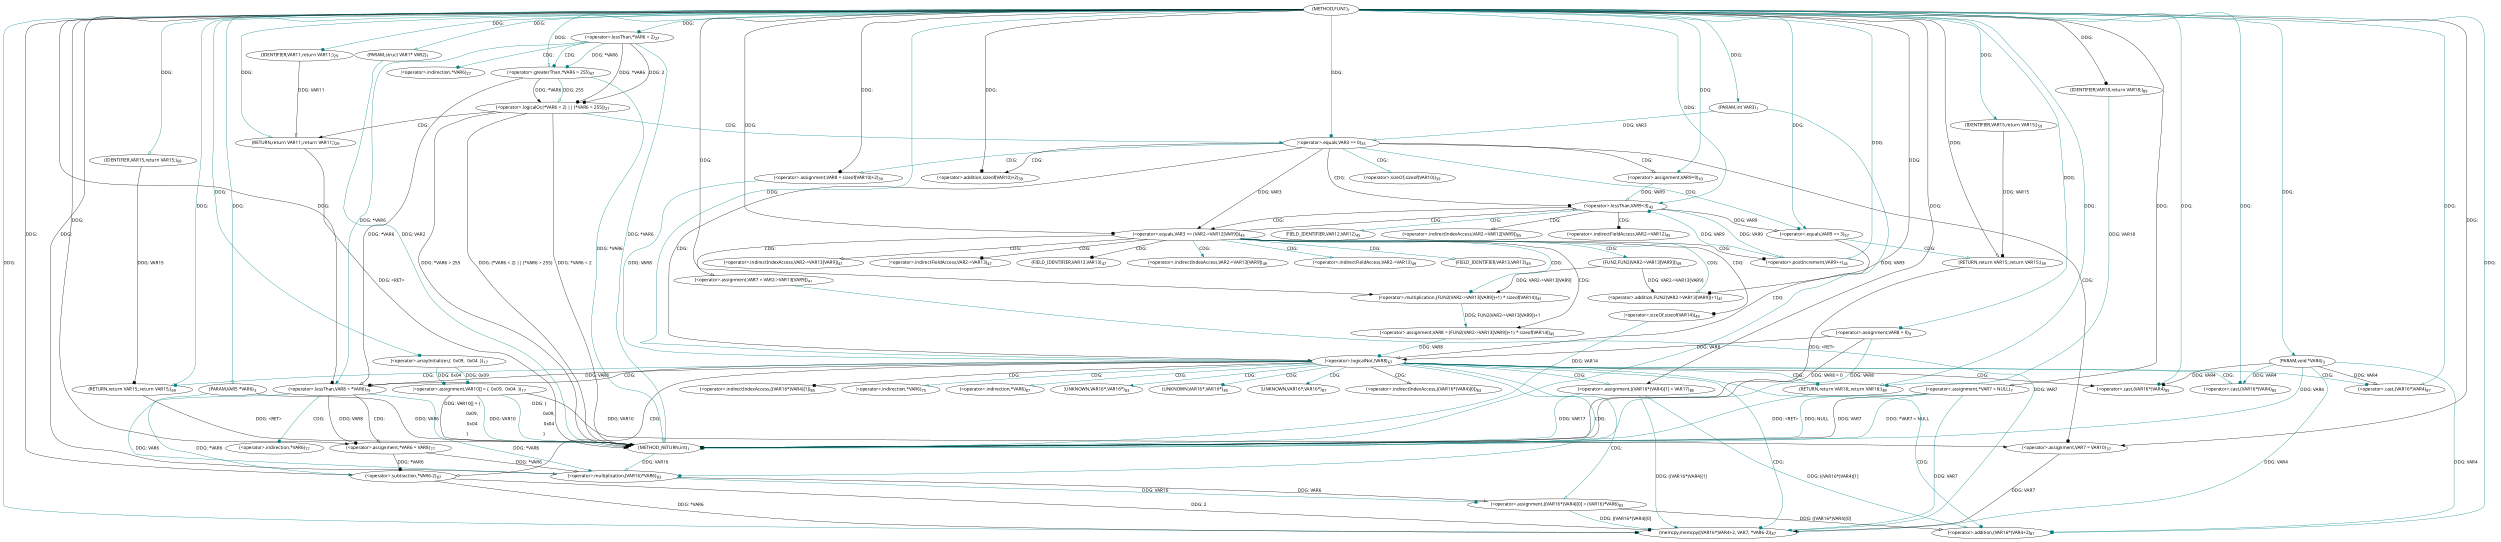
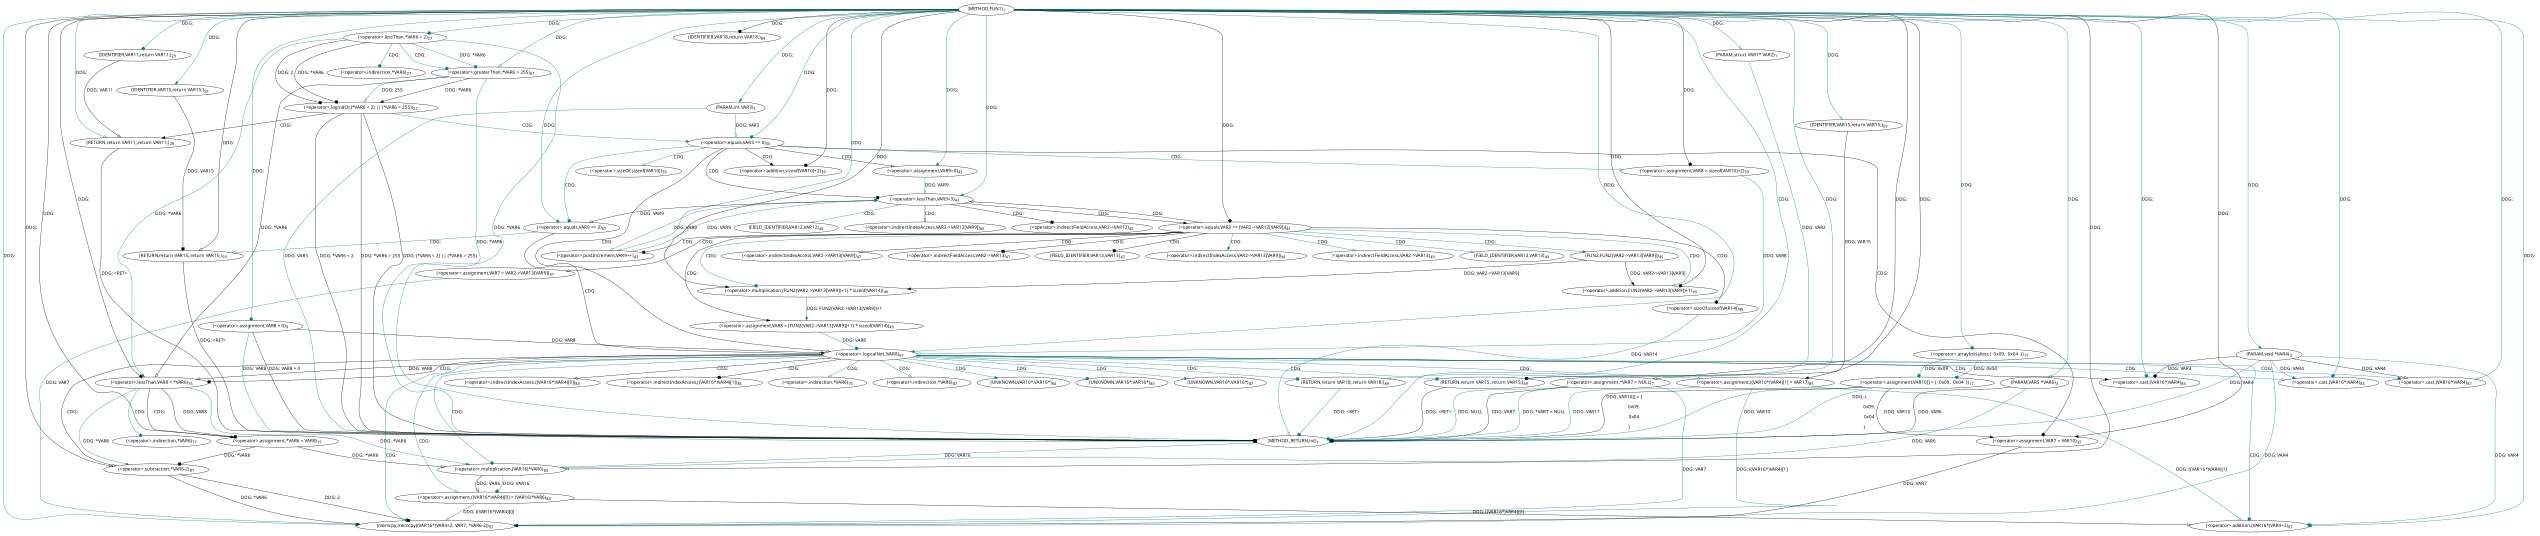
edge "(<operator>.equals,VAR3 == 0)" -> "(<operator>.equals,VAR3 == (VAR2->VAR12[VAR9]))": removed, label "DDG: VAR3"
edge "(METHOD,FUN1)" -> "(RETURN,return VAR18;,return VAR18;)": label "DDG: " -> "CDG: "
edge "(IDENTIFIER,VAR18,return VAR18;)" -> "(RETURN,return VAR18;,return VAR18;)": removed, label "DDG: VAR18"
